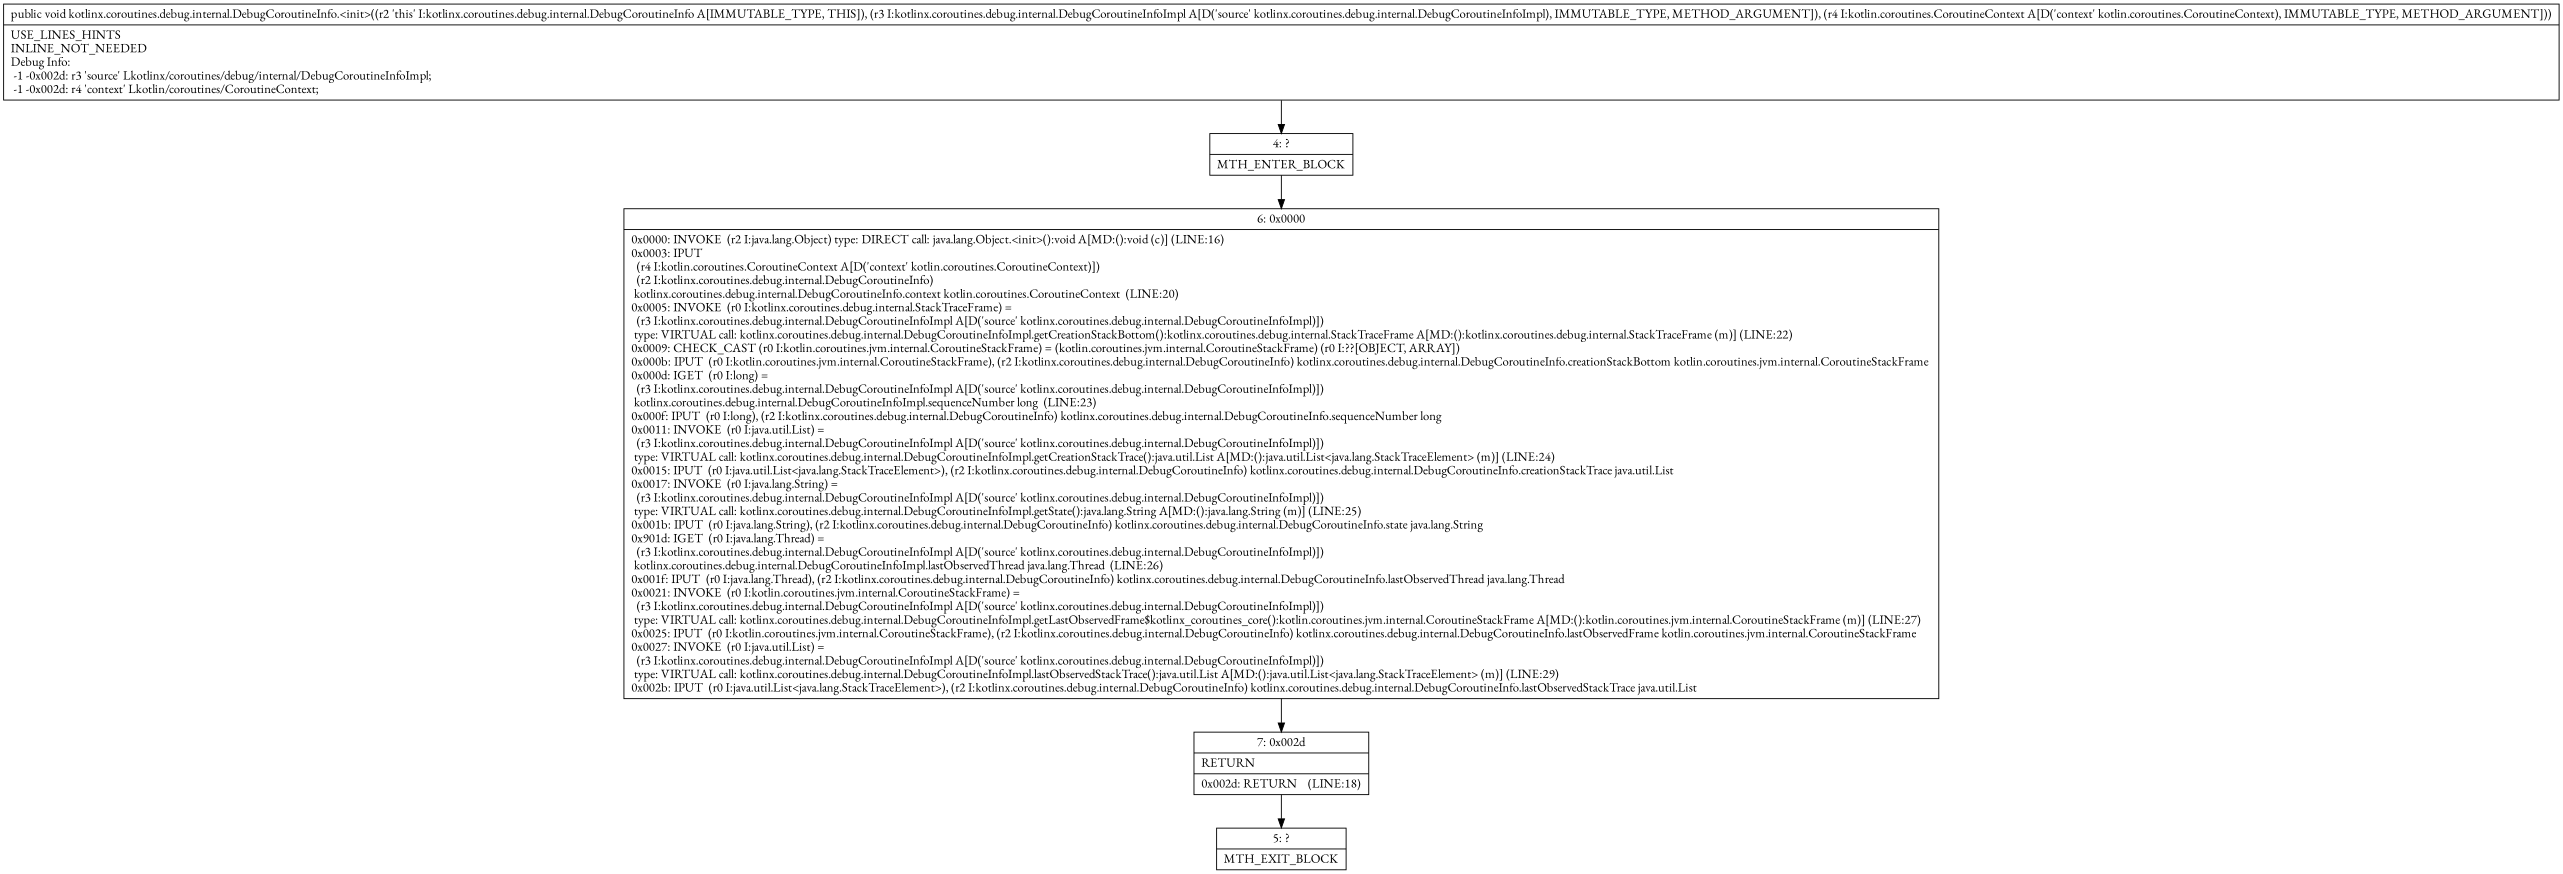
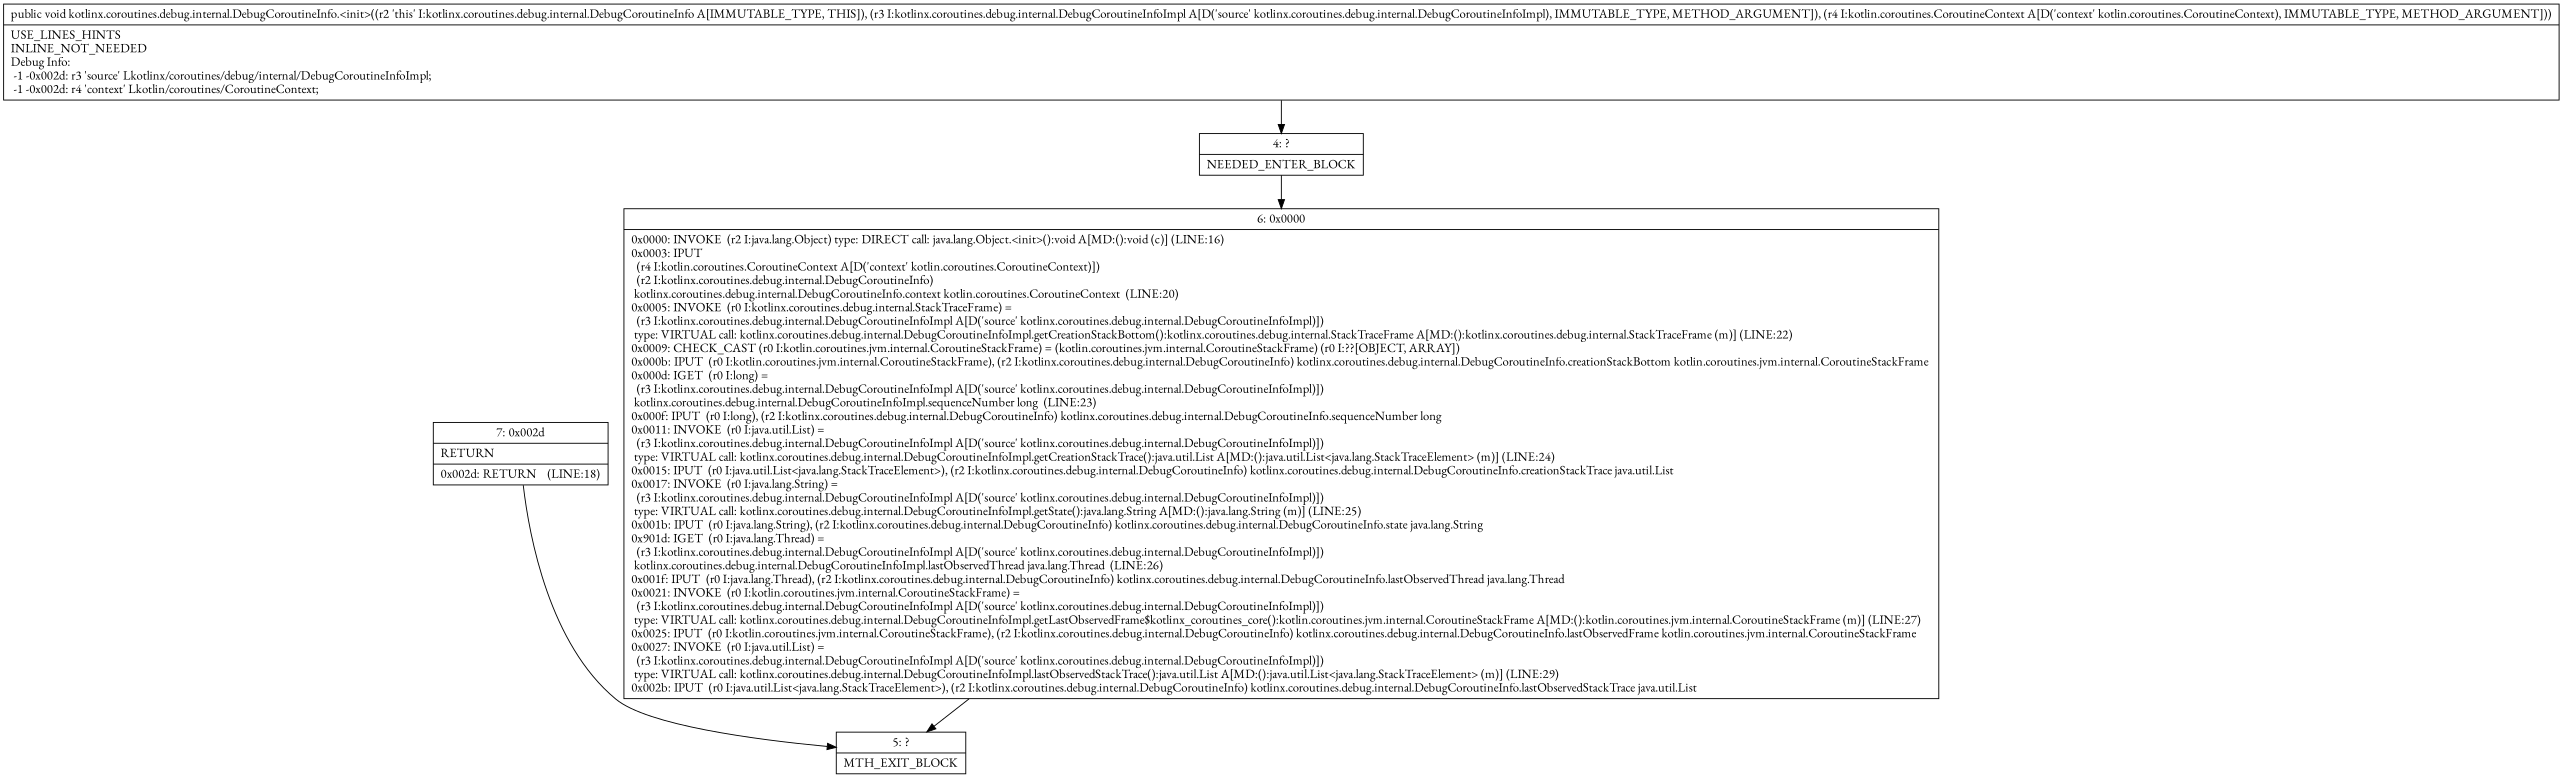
node "4: ?": text "MTH_ENTER_BLOCK" -> "NEEDED_ENTER_BLOCK"
edge "6: 0x0000" -> "7: 0x002d": now "6: 0x0000" -> "5: ?"
